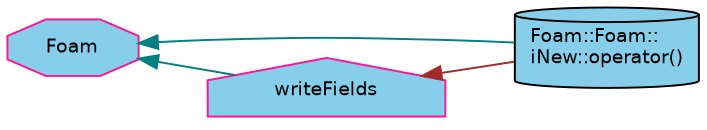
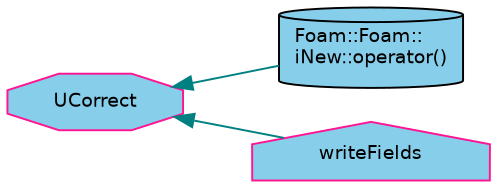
node "Foam": label "Foam" -> "UCorrect"
edge "Foam::Foam:: iNew::operator()" -> "writeFields": removed
